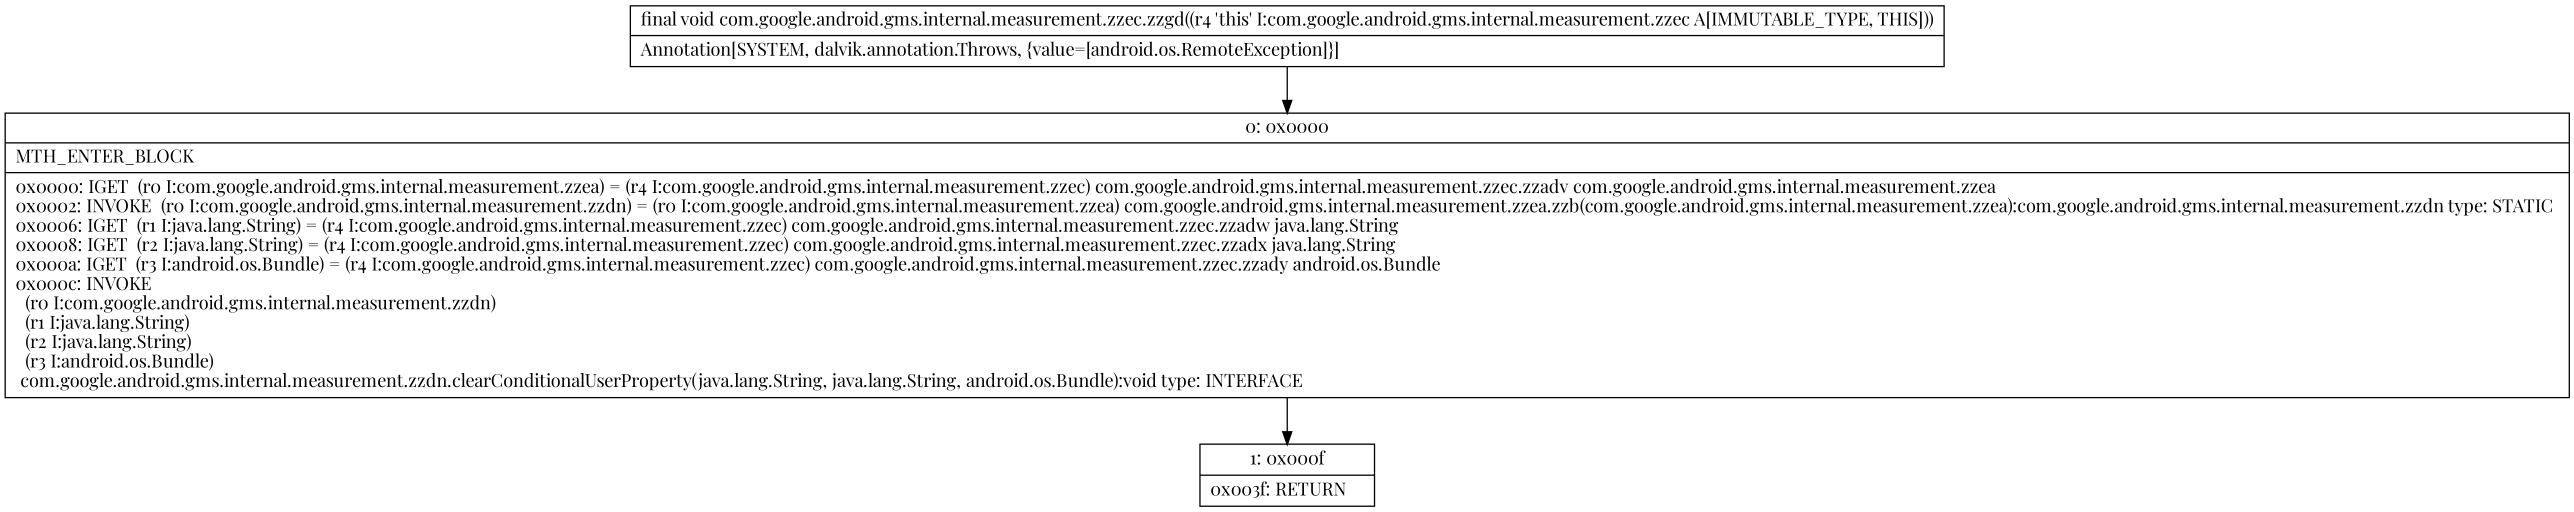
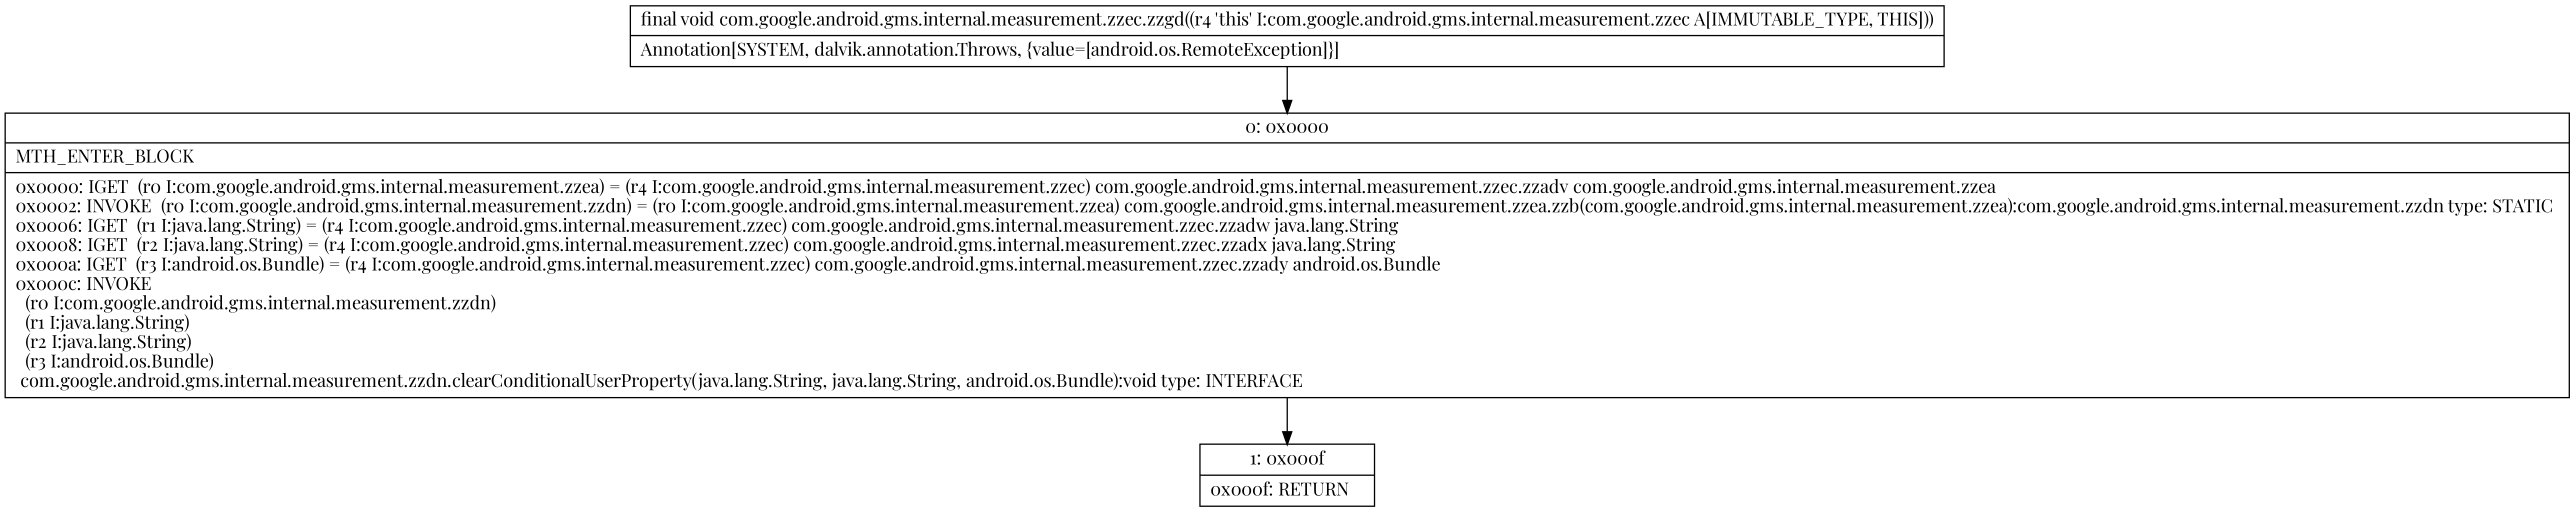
node "1: 0x000f": text "0x003f: RETURN" -> "0x000f: RETURN"
